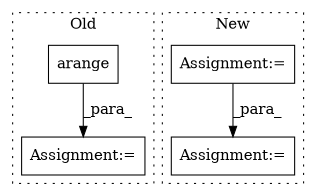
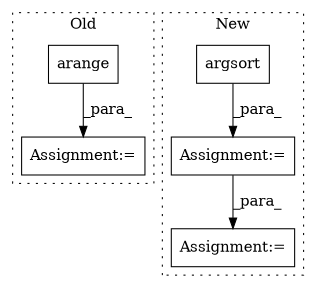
node "argsort": added
